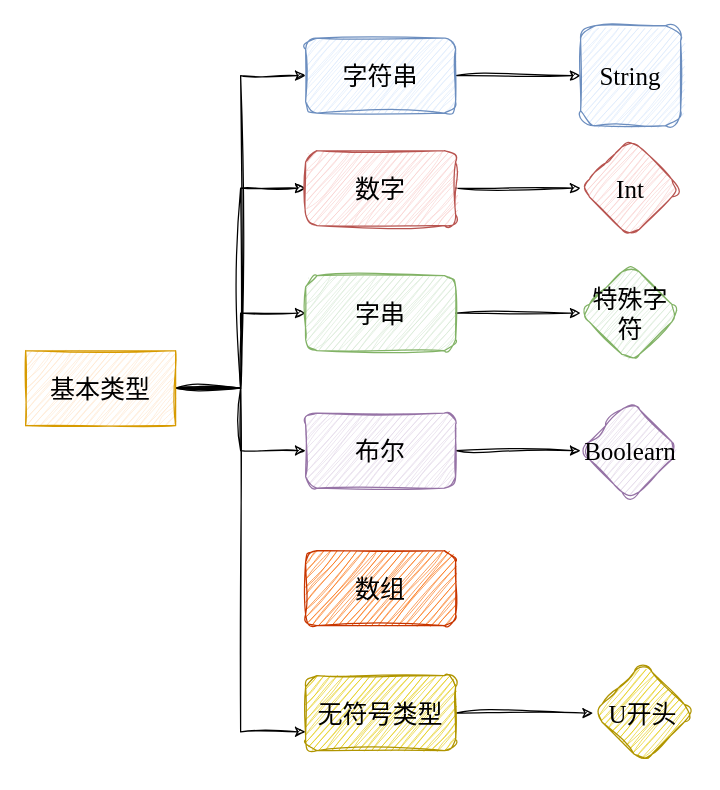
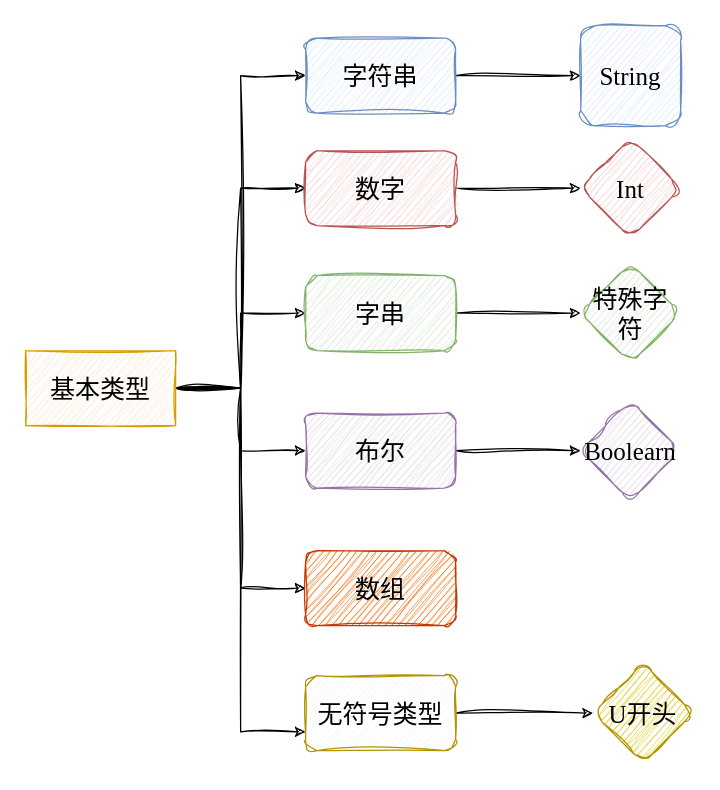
edge "基本类型" -> "数组": added
node "无符号类型": fillcolor #e3c800 -> #f5f5f5
